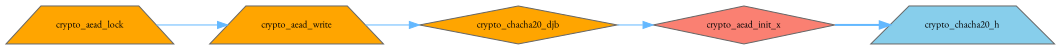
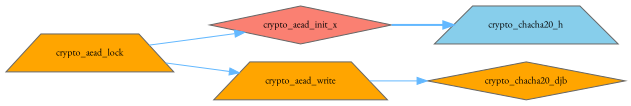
edge "crypto_chacha20_djb" -> "crypto_aead_init_x": now "crypto_aead_lock" -> "crypto_aead_init_x"
